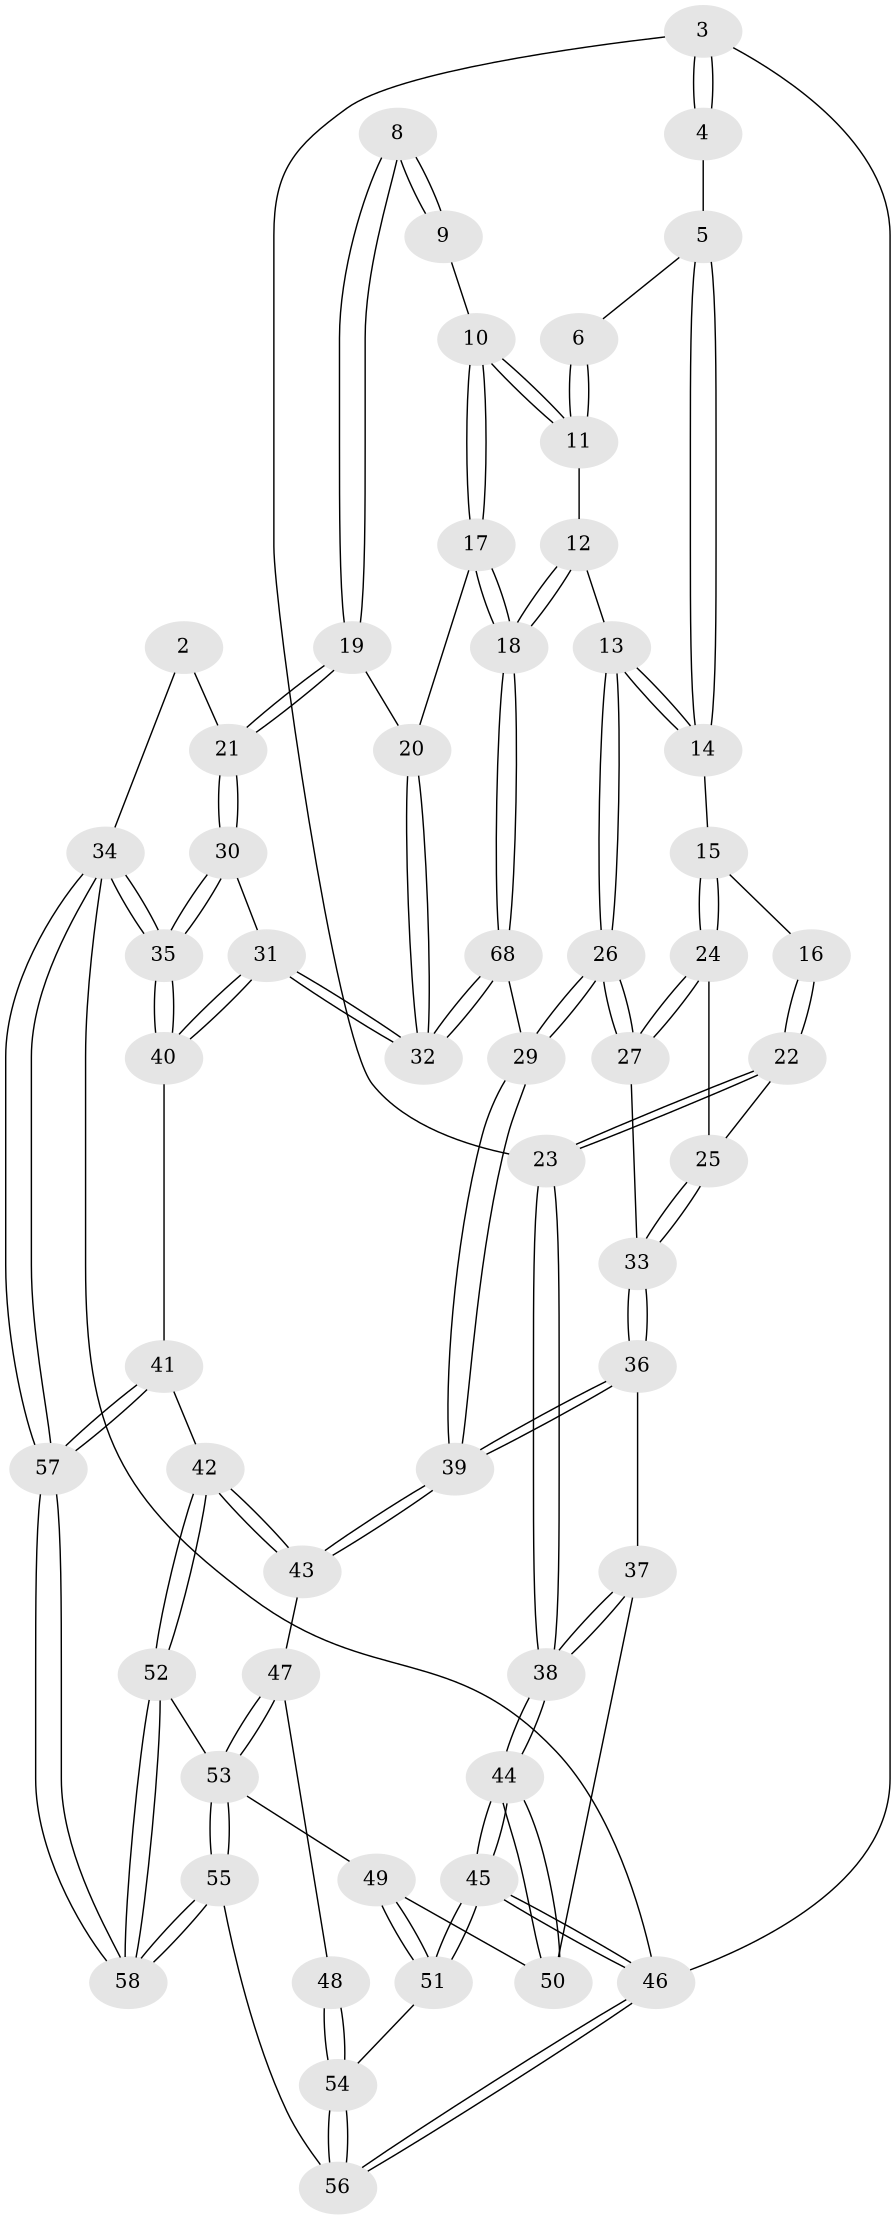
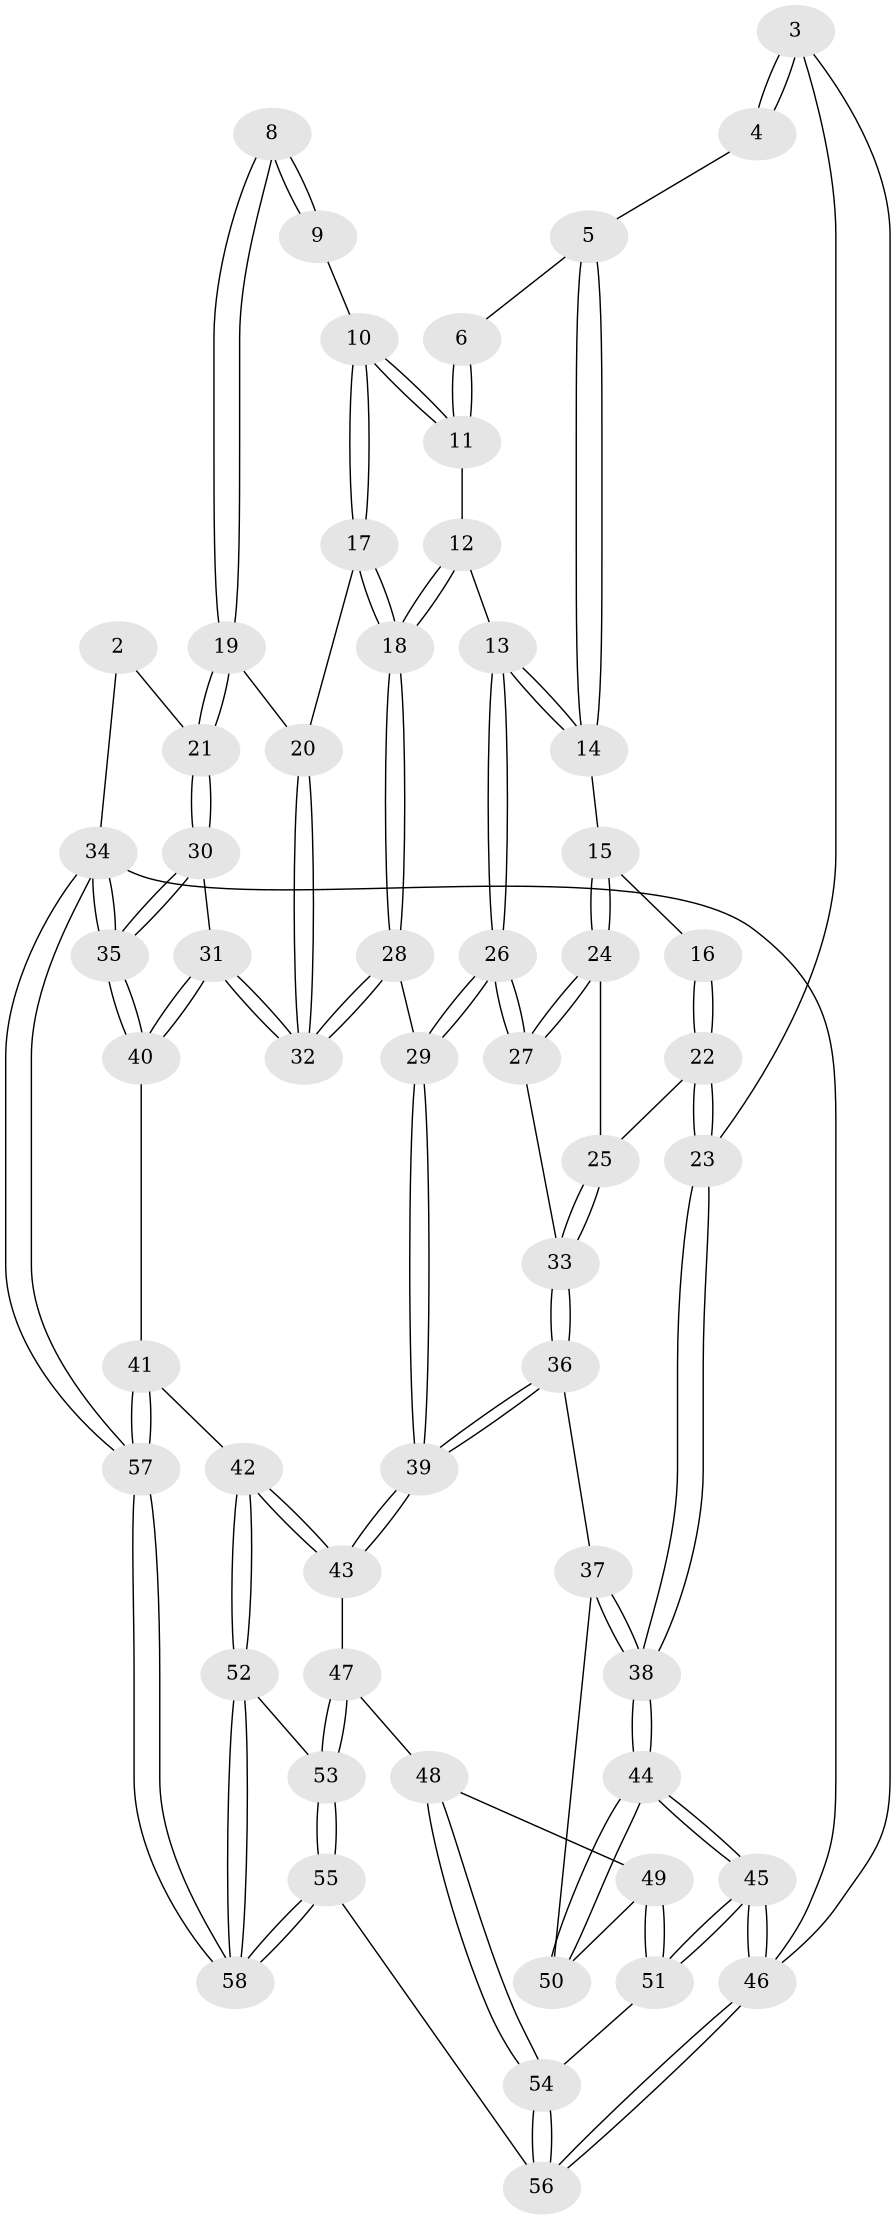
node "68": label "68" -> "28"
edge "53" -- "49": now "48" -- "49"
